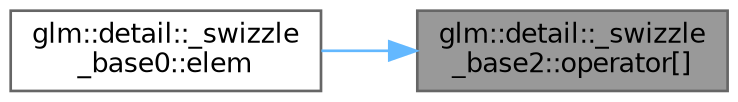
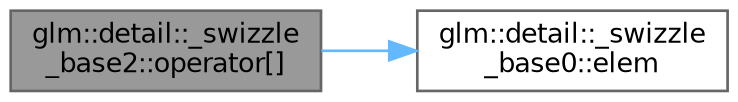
edge "glm::detail::_swizzle _base0::elem" -> "glm::detail::_swizzle _base2::operator[]": reversed
